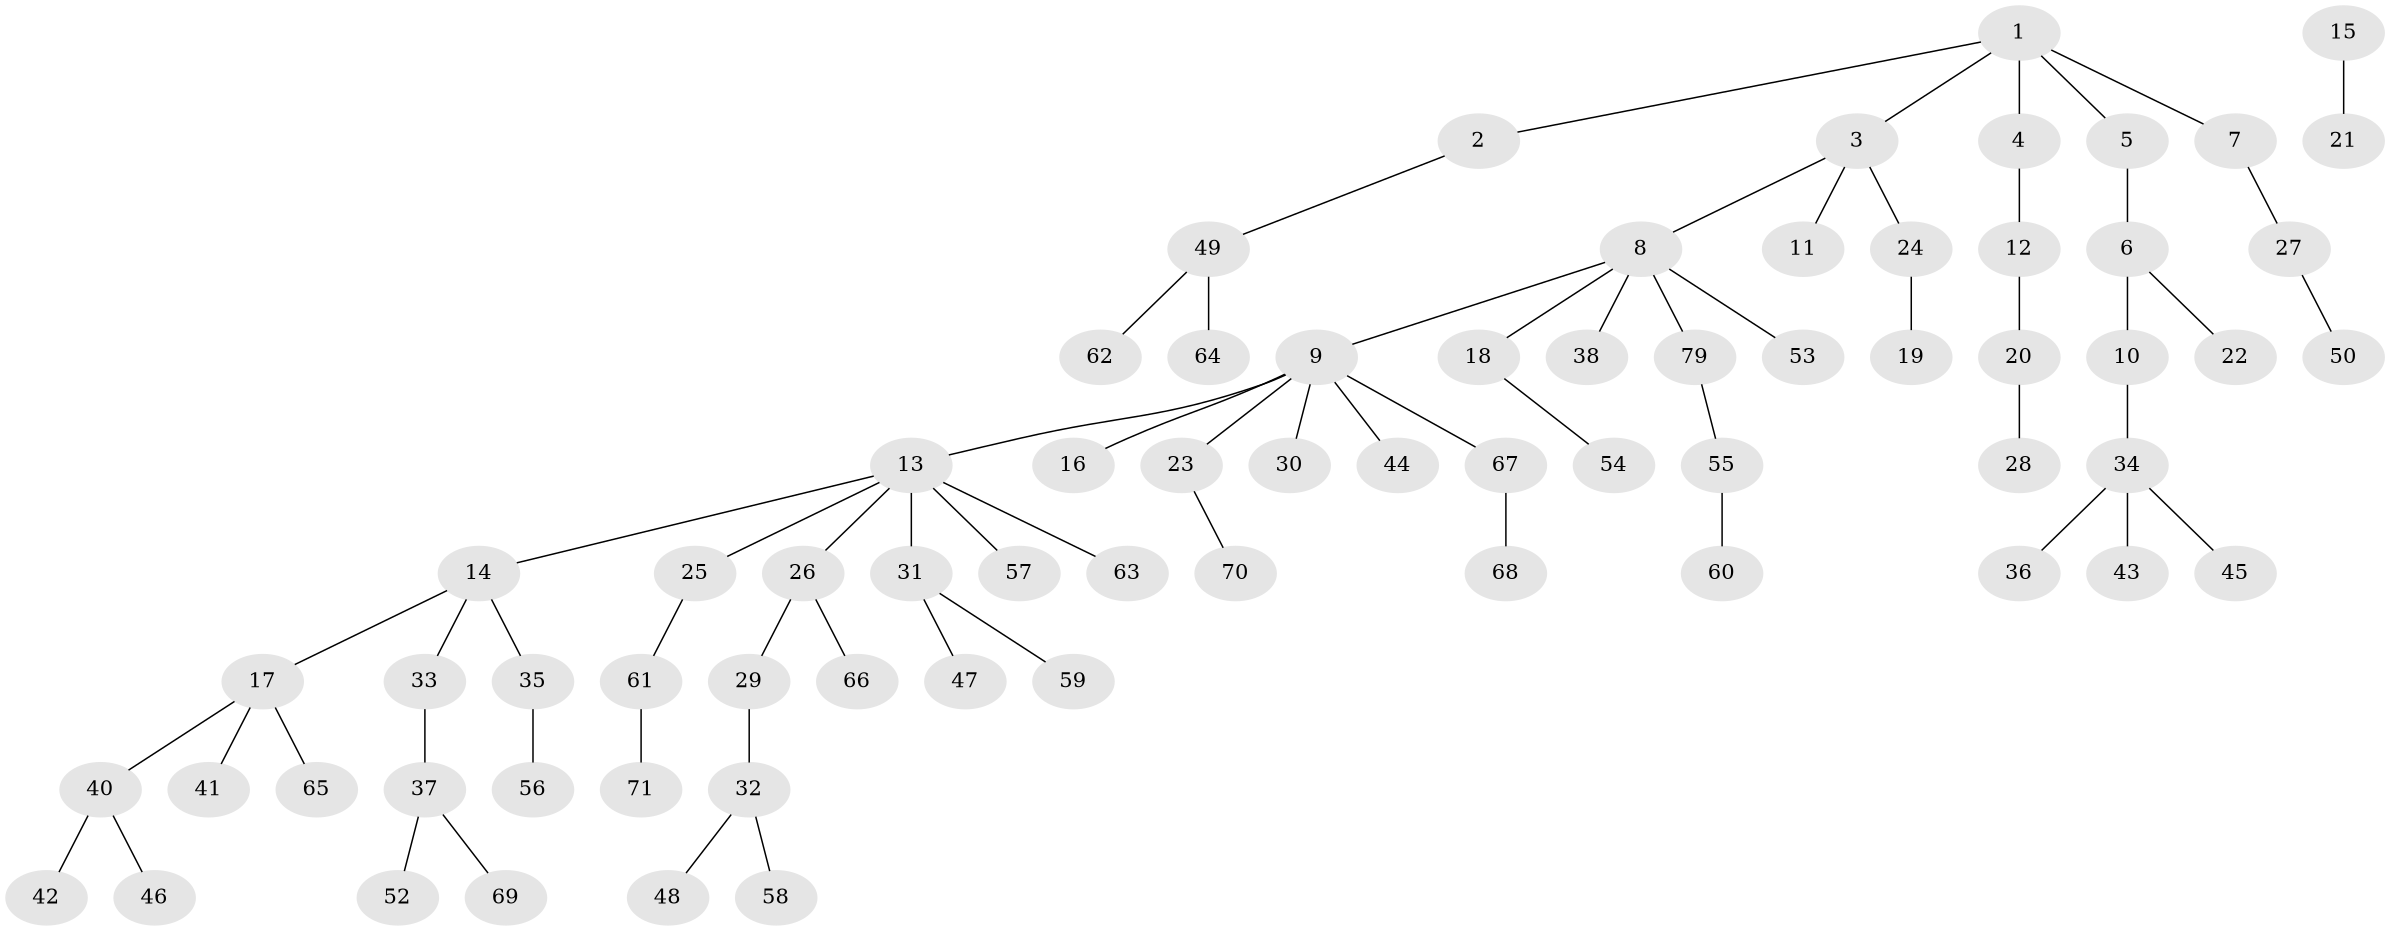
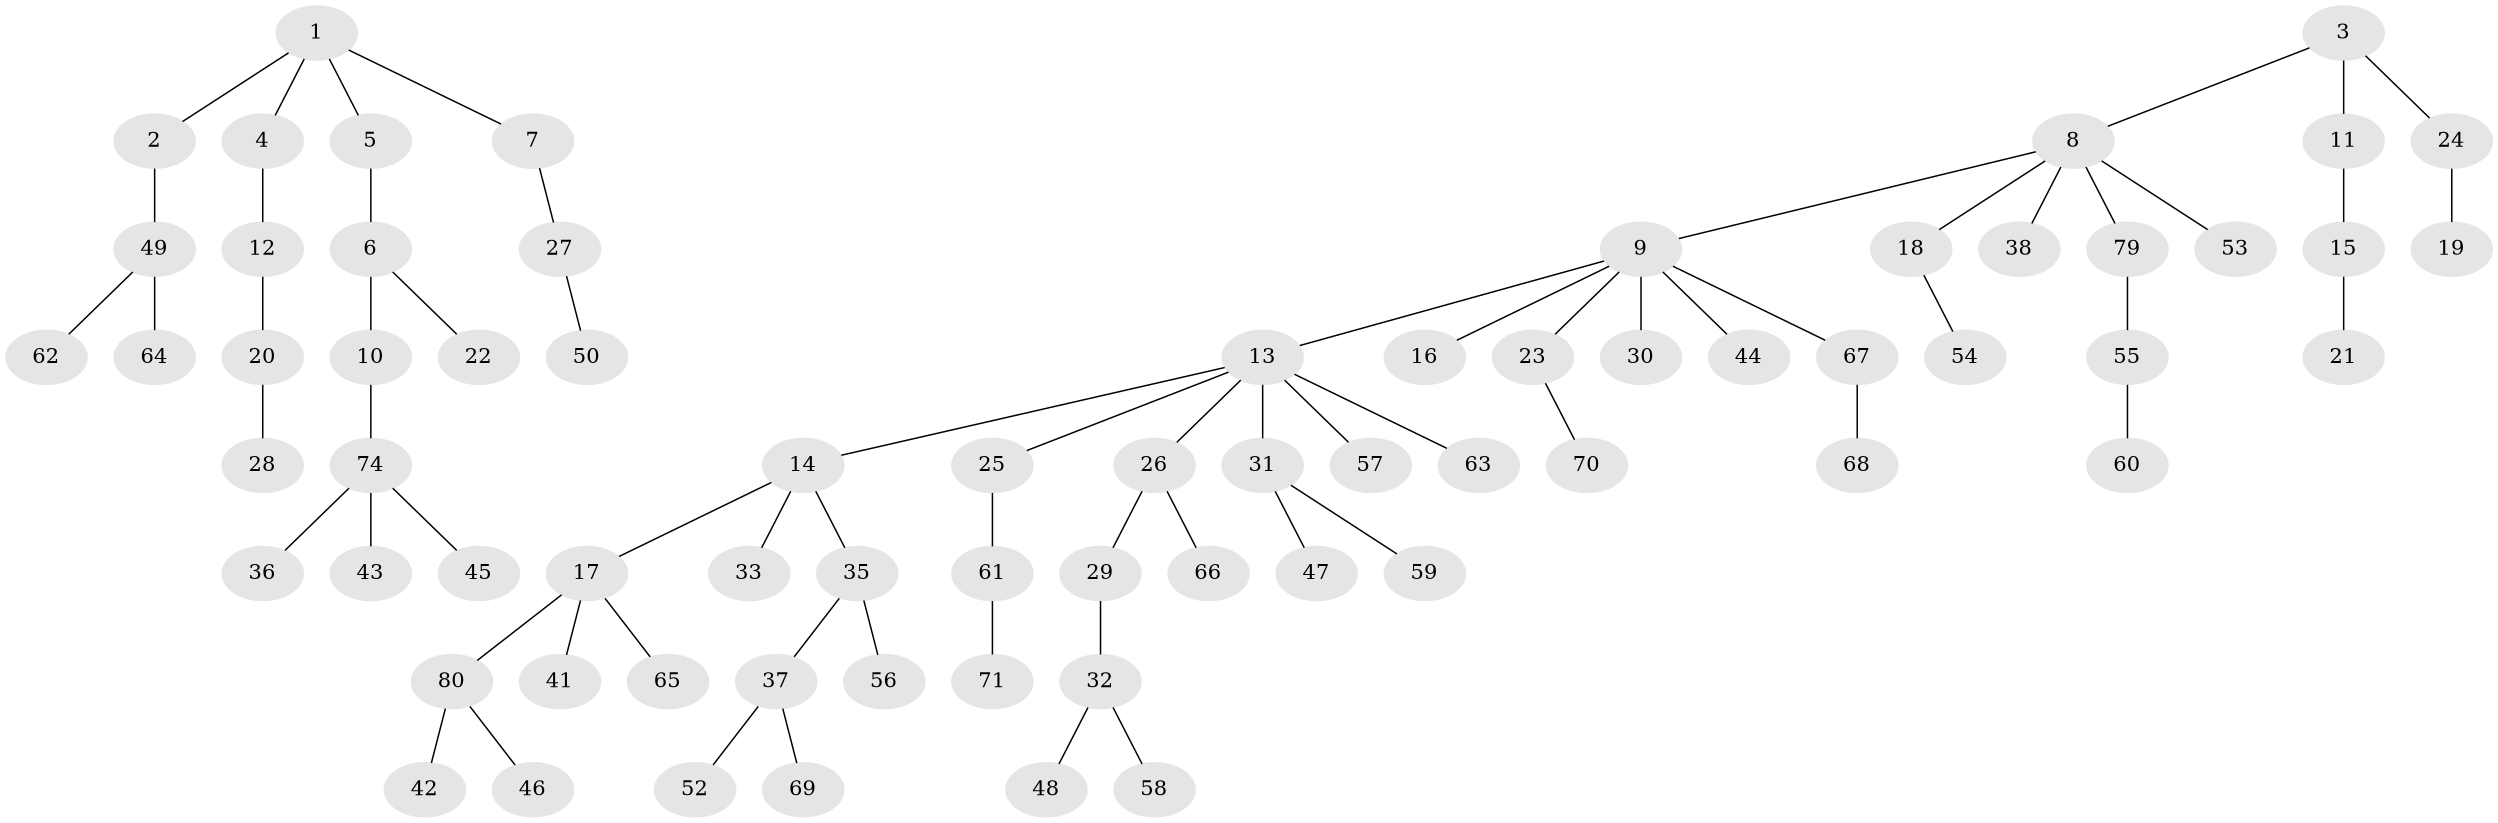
edge "1" -- "3": removed
edge "11" -- "15": added
node "34": label "34" -> "74"
edge "33" -- "37": now "35" -- "37"
node "40": label "40" -> "80"
